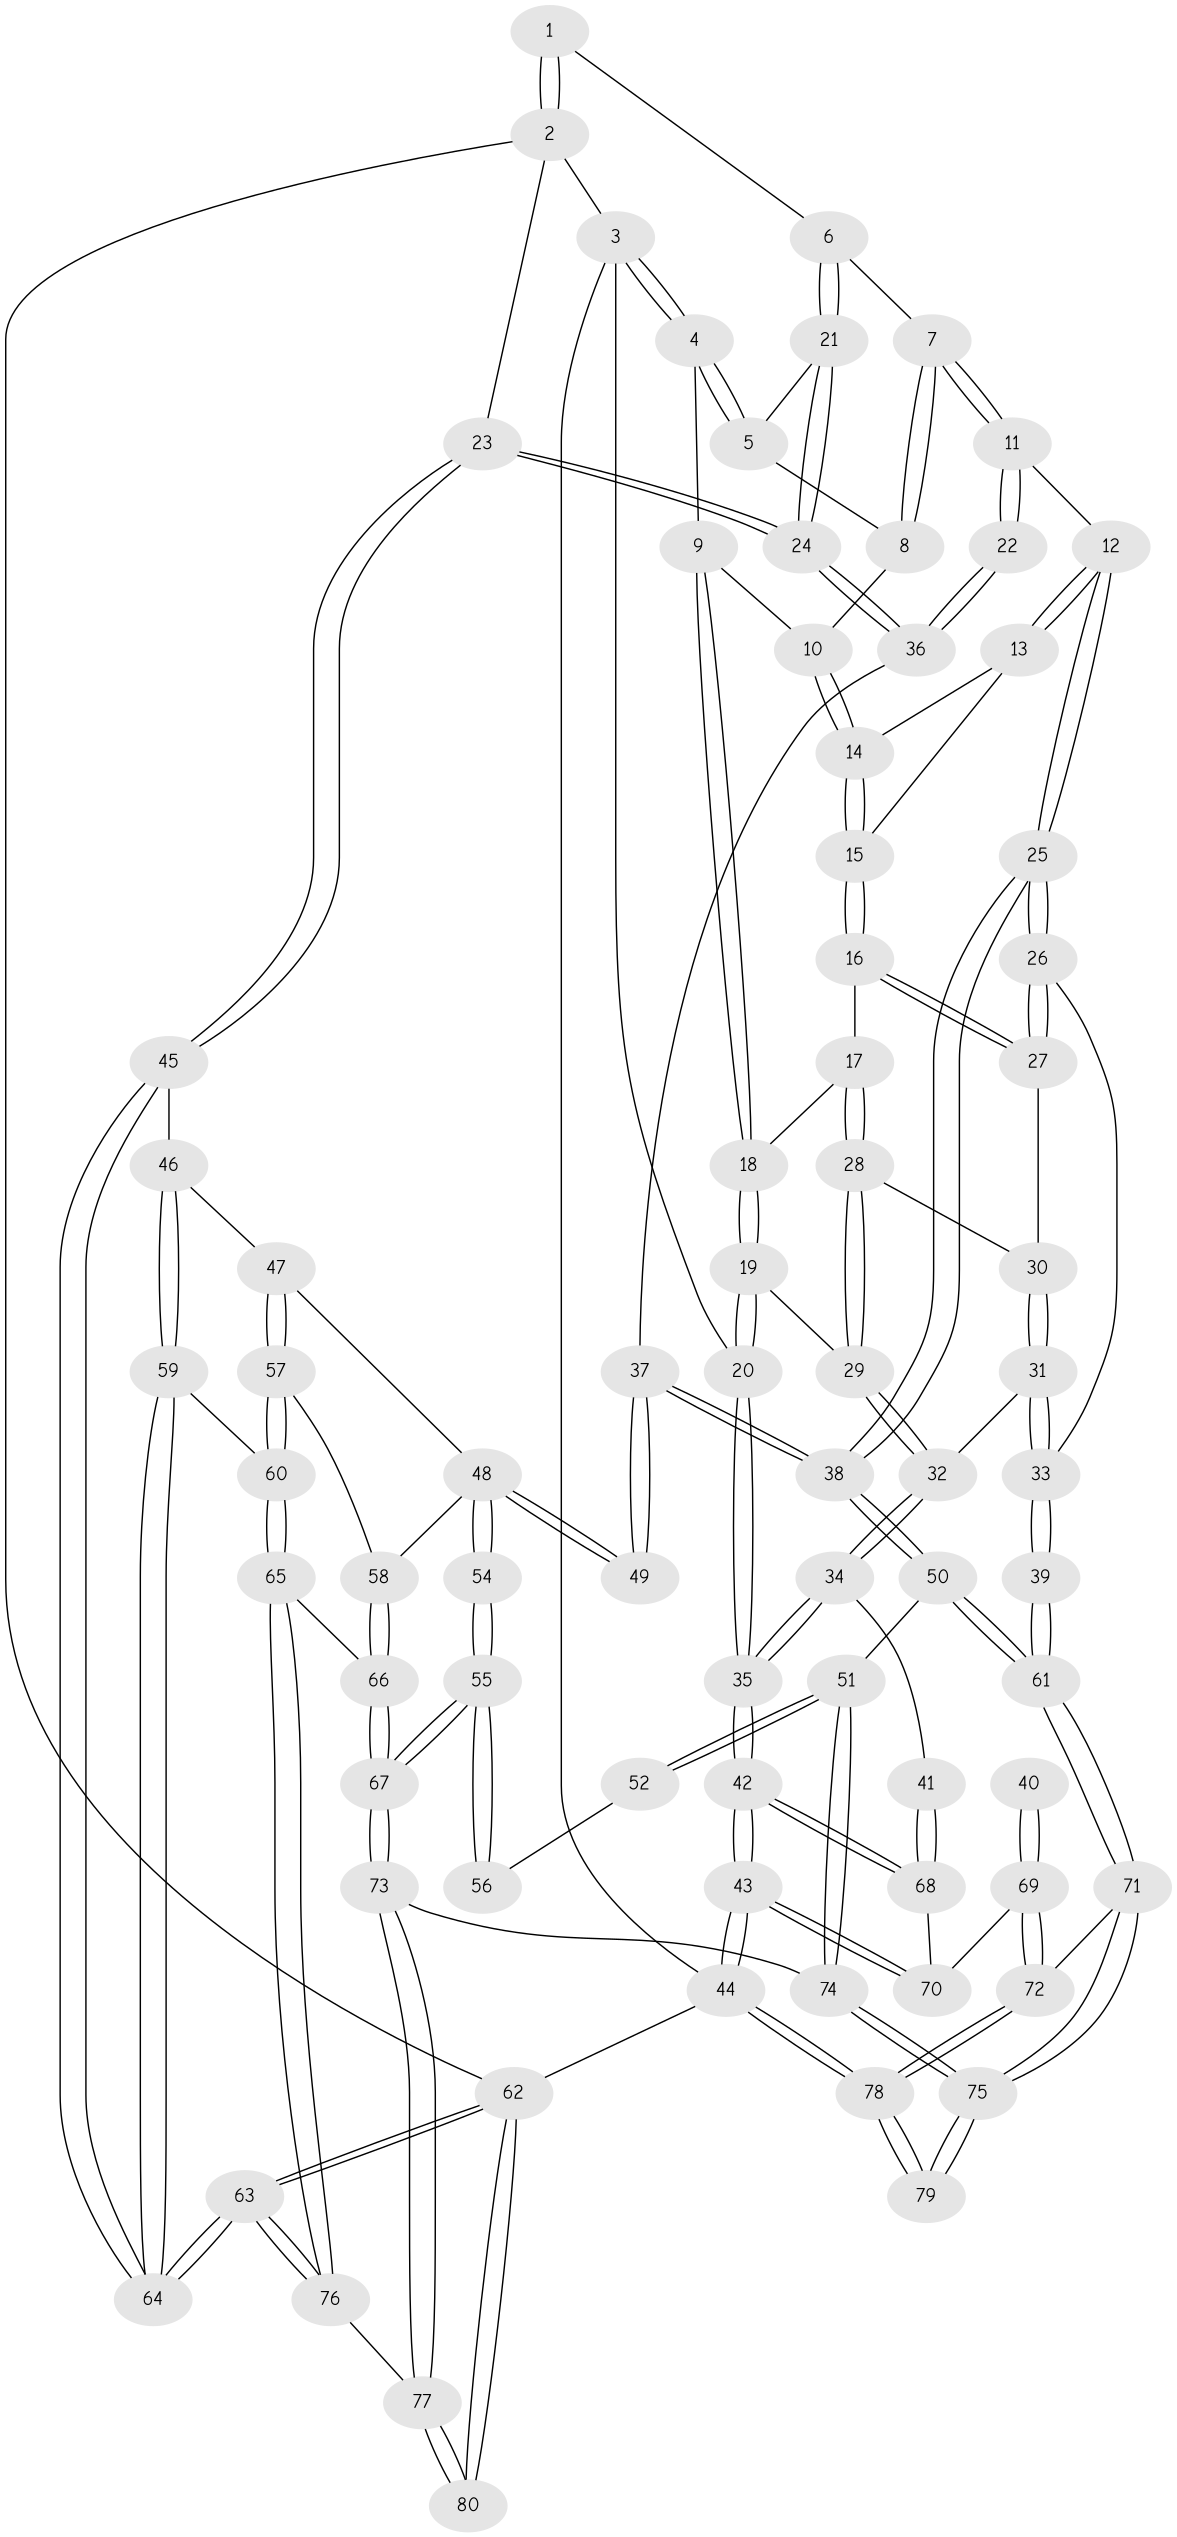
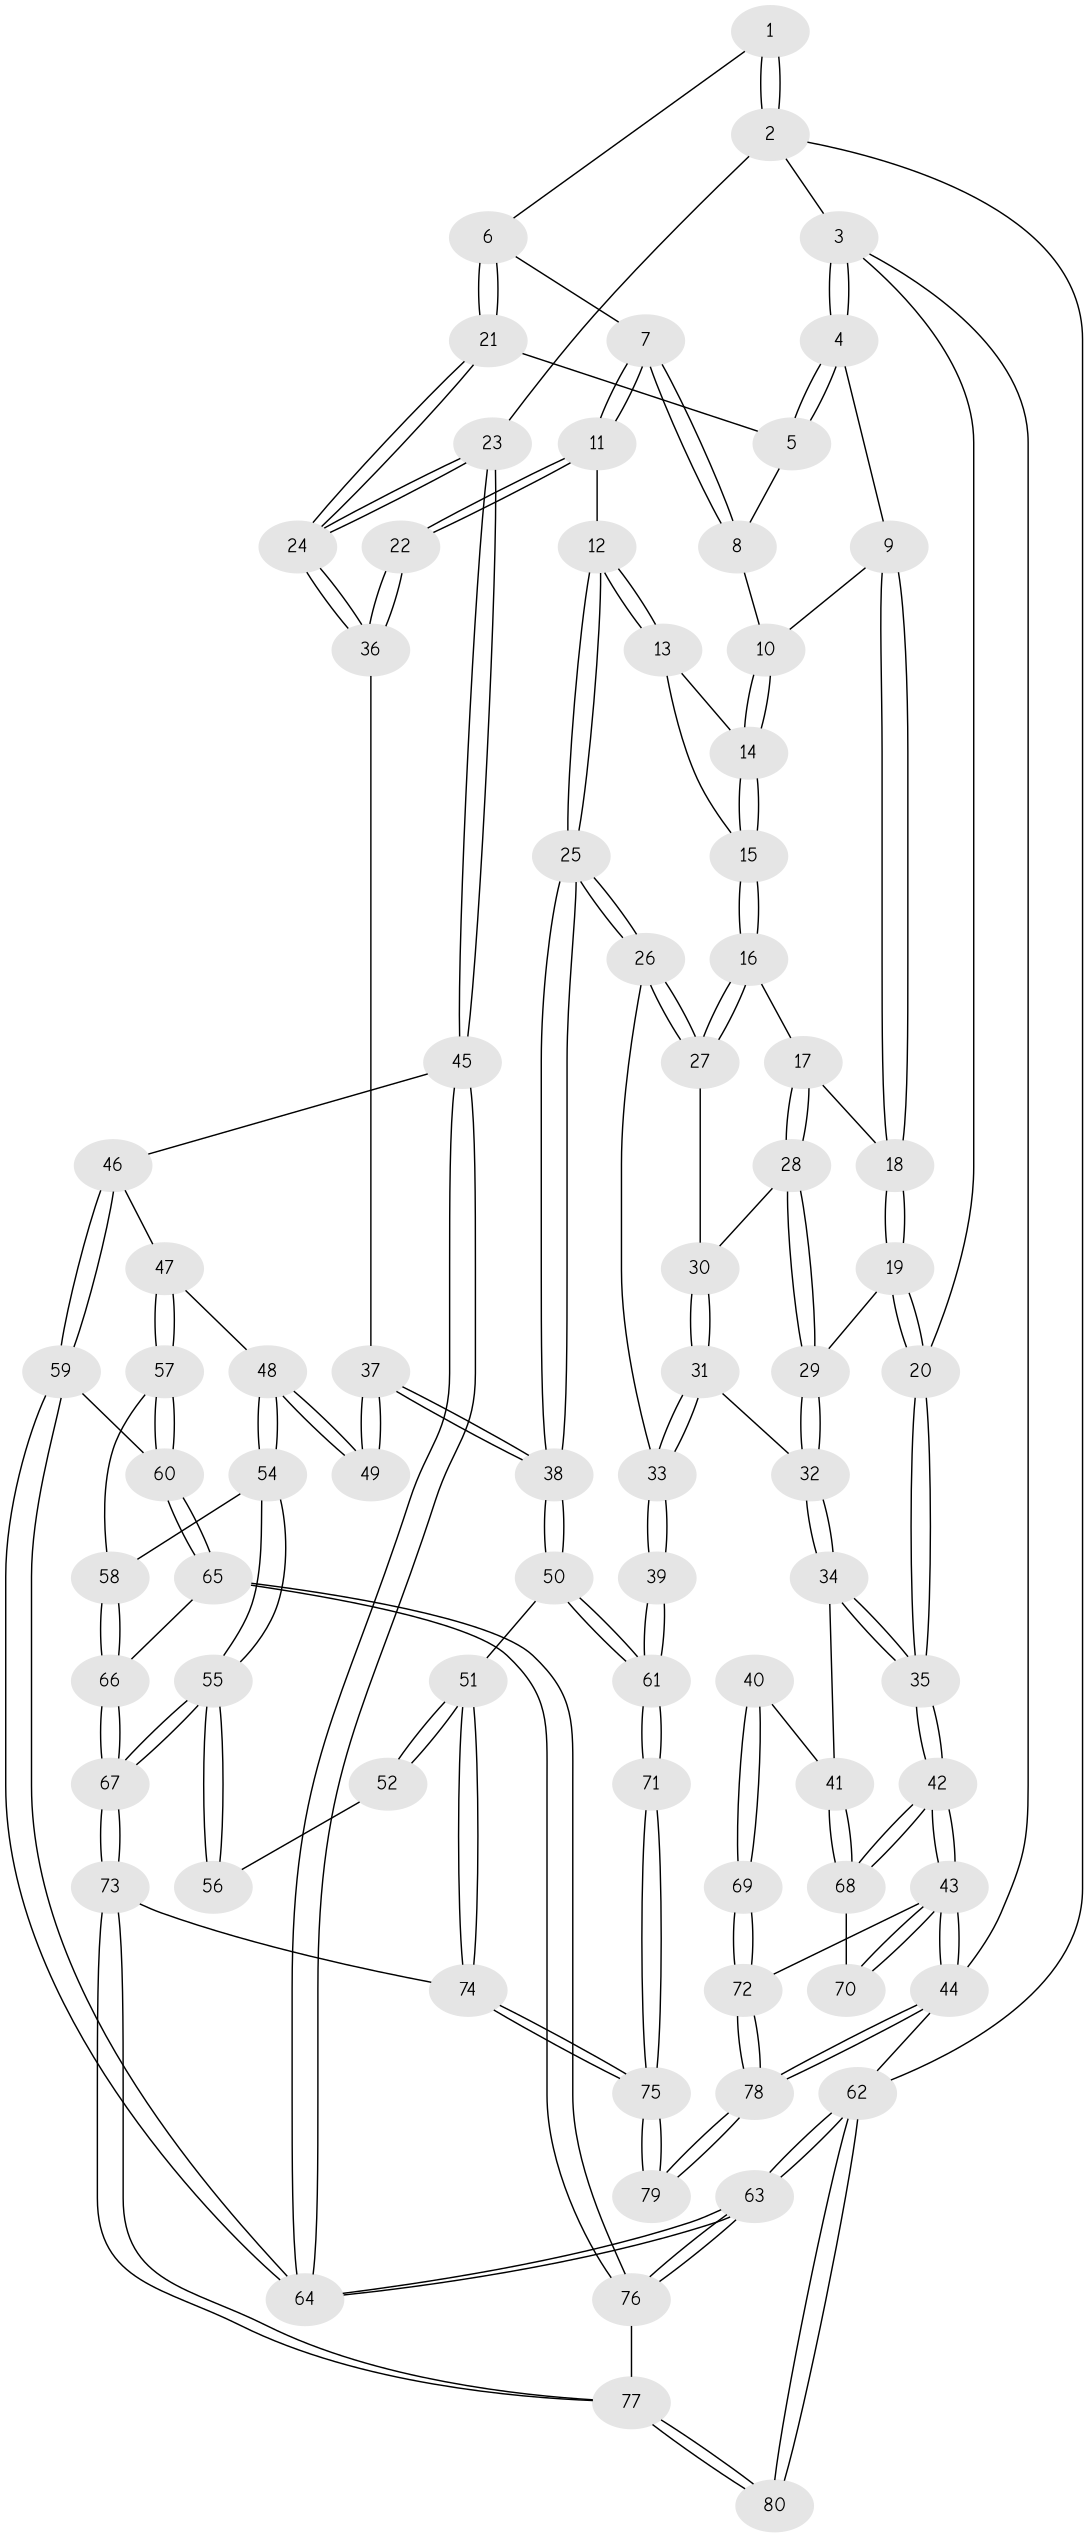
edge "48" -- "58": now "54" -- "58"
edge "40" -- "41": added
edge "69" -- "70": removed
edge "71" -- "72": now "43" -- "72"
